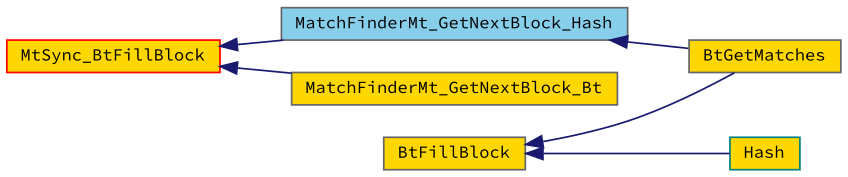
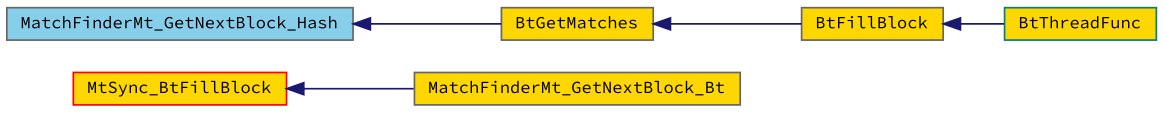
edge "MatchFinderMt_GetNextBlock_Hash" -> "MtSync_BtFillBlock": removed
edge "BtGetMatches" -> "BtFillBlock": reversed
node "Hash": label "Hash" -> "BtThreadFunc"
